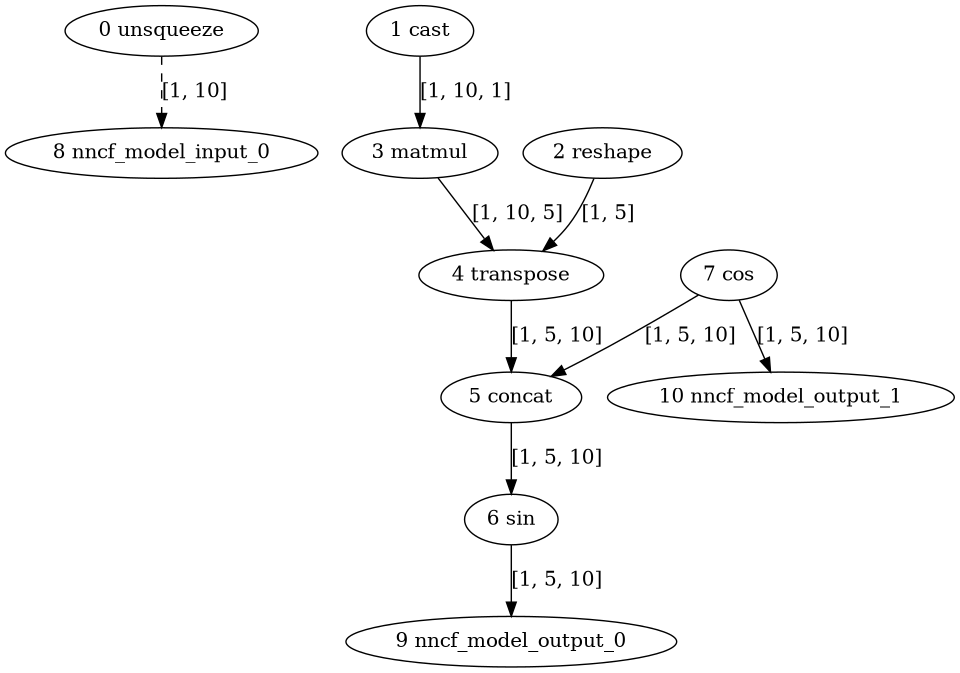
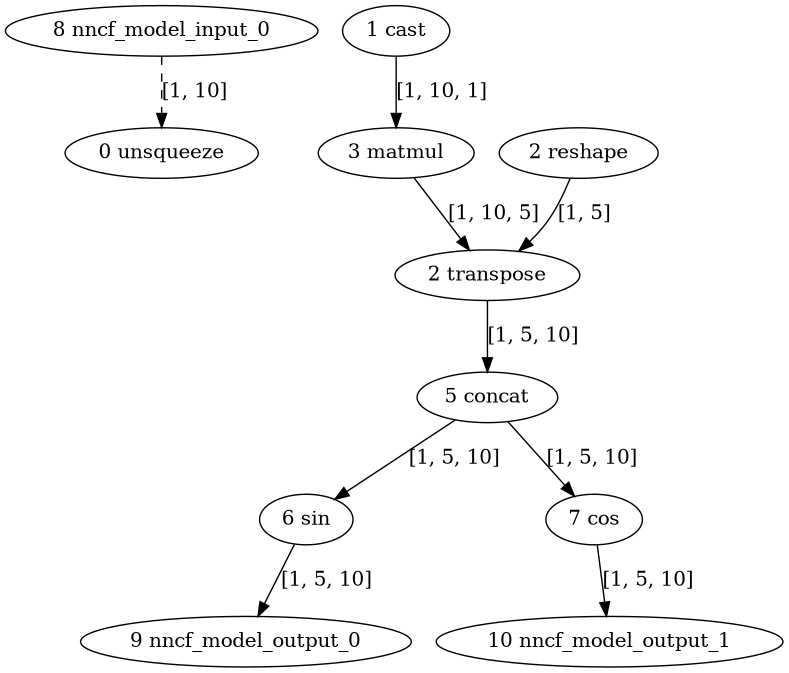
edge "0 unsqueeze" -> "8 nncf_model_input_0": reversed
node "4 transpose": label "4 transpose" -> "2 transpose"
edge "7 cos" -> "5 concat": reversed
